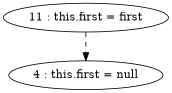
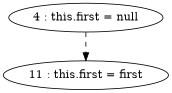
edge "11 : this.first = first" -> "4 : this.first = null": reversed
